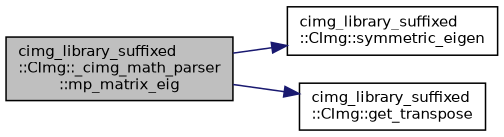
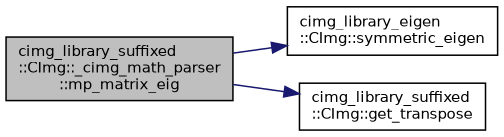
node "cimg_library_suffixed ::CImg::symmetric_eigen": label "cimg_library_suffixed ::CImg::symmetric_eigen" -> "cimg_library_eigen ::CImg::symmetric_eigen"
